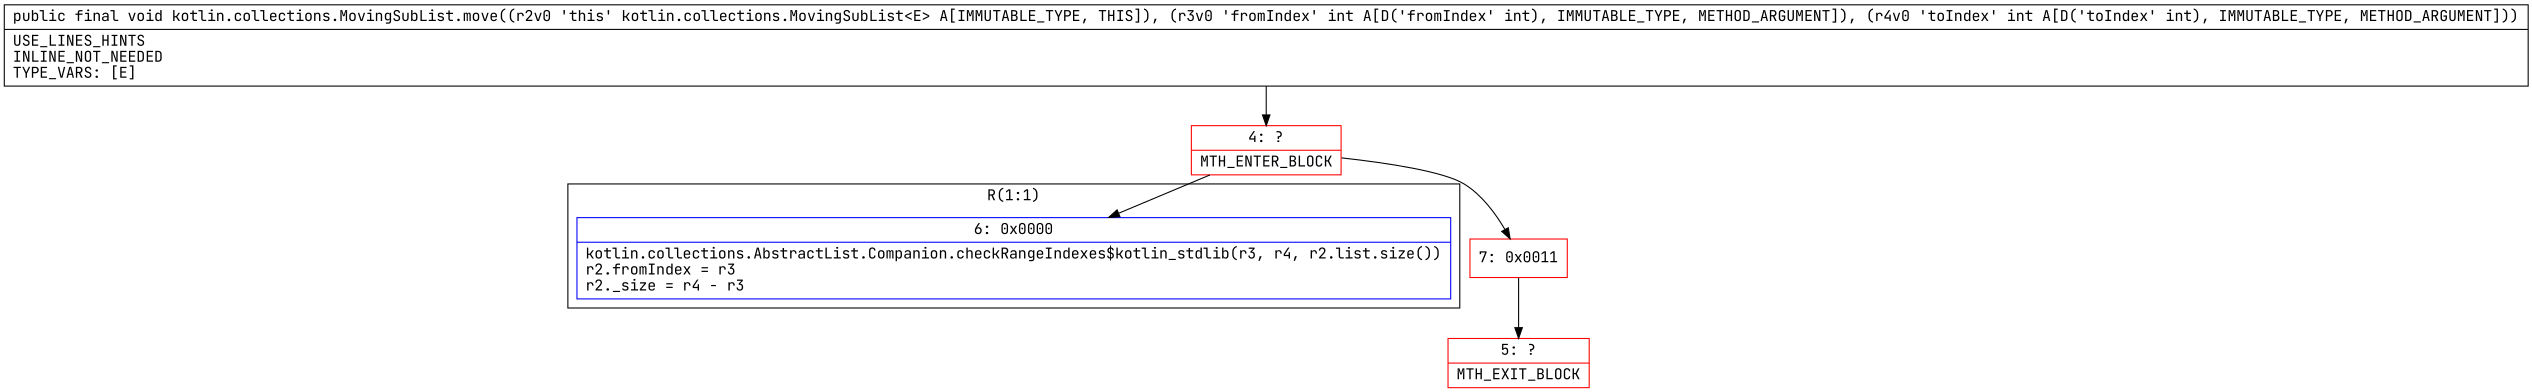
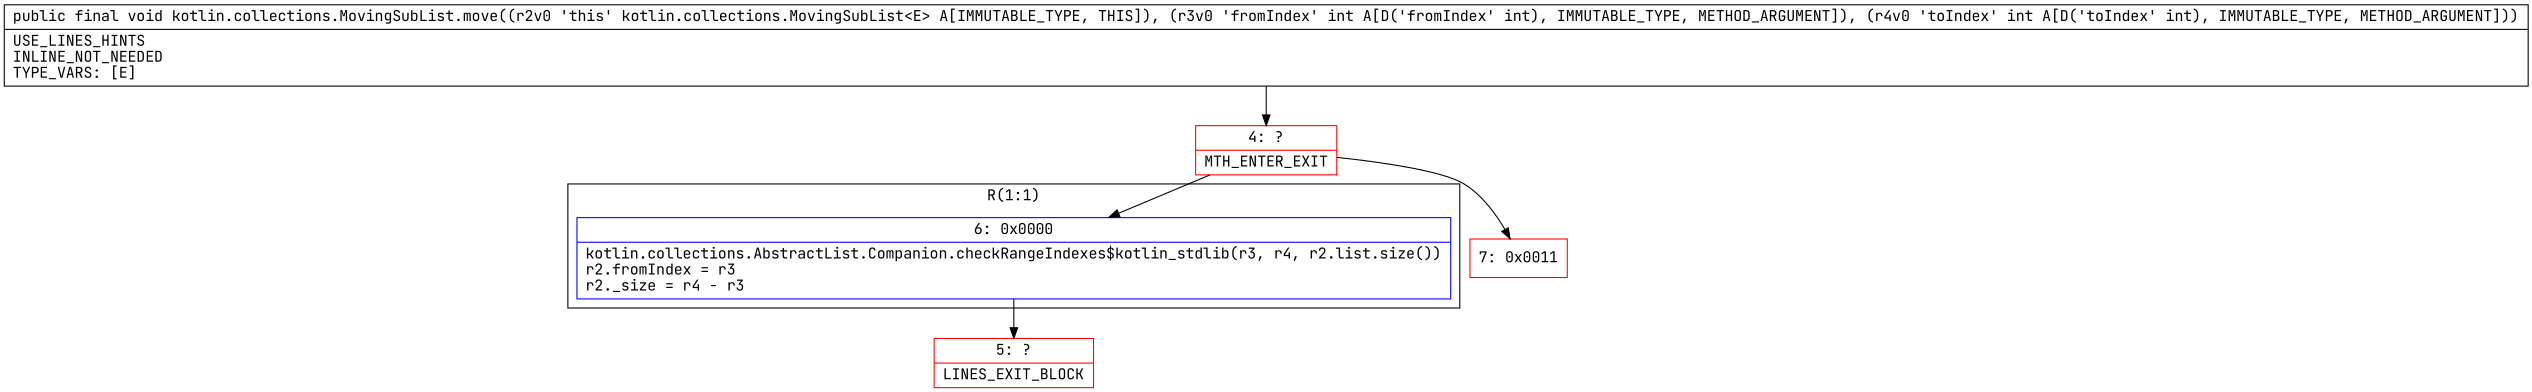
node "4: ?": text "MTH_ENTER_BLOCK" -> "MTH_ENTER_EXIT"
edge "7: 0x0011" -> "5: ?": now "6: 0x0000" -> "5: ?"
node "5: ?": text "MTH_EXIT_BLOCK" -> "LINES_EXIT_BLOCK"
